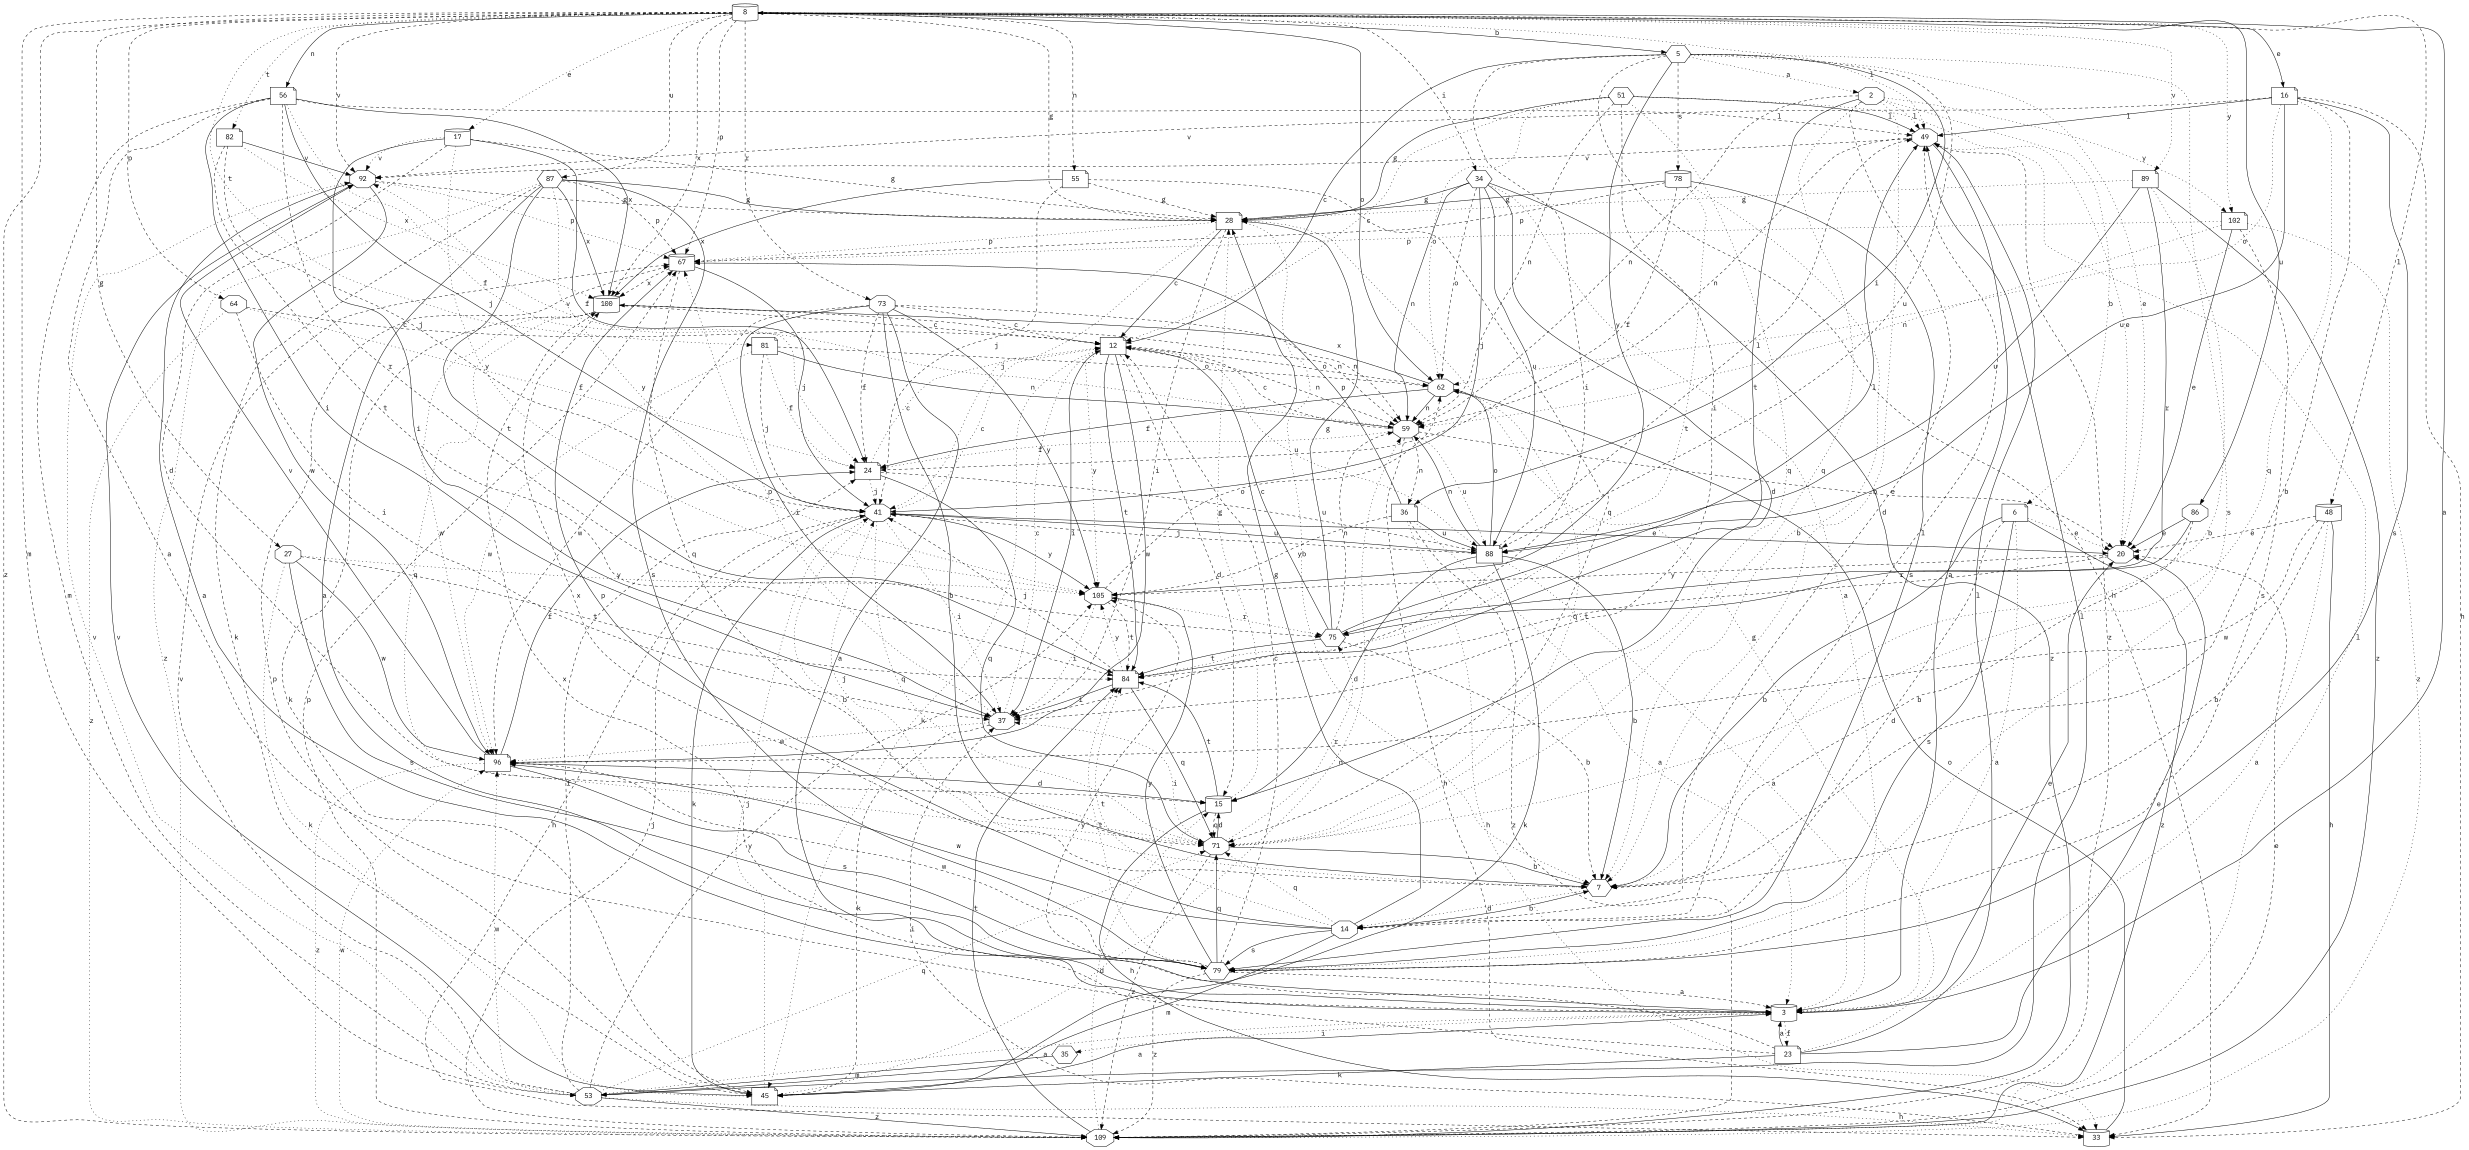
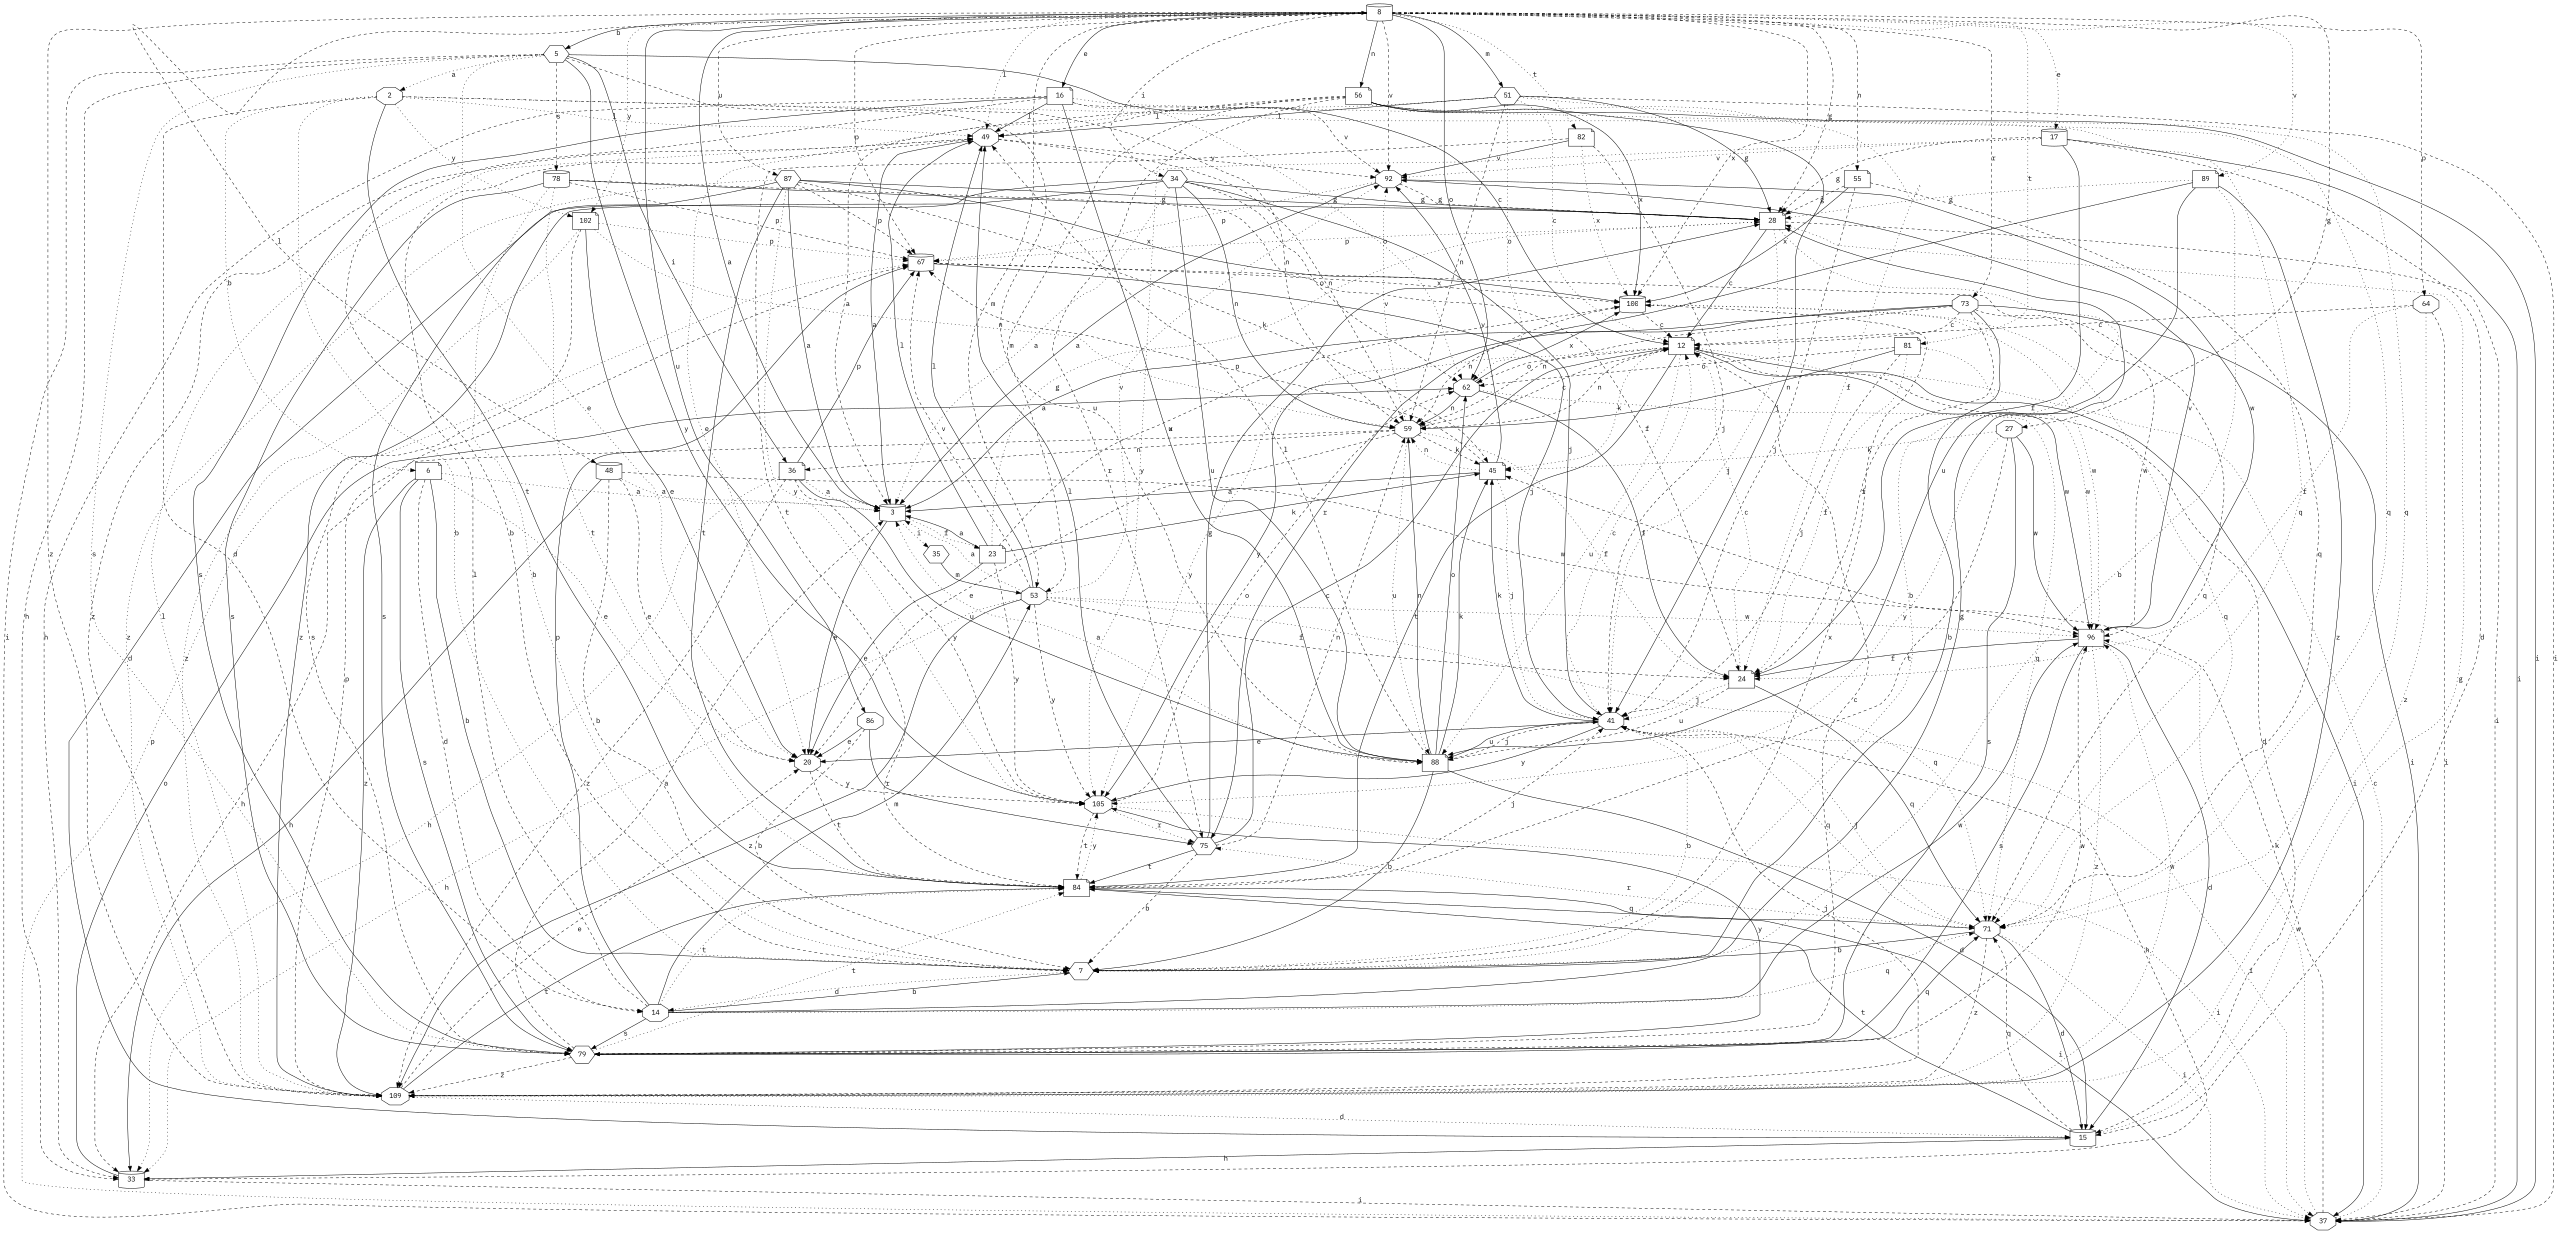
edge "8" -> "51": added, label "m"
edge "100" -> "45": now "59" -> "45"
